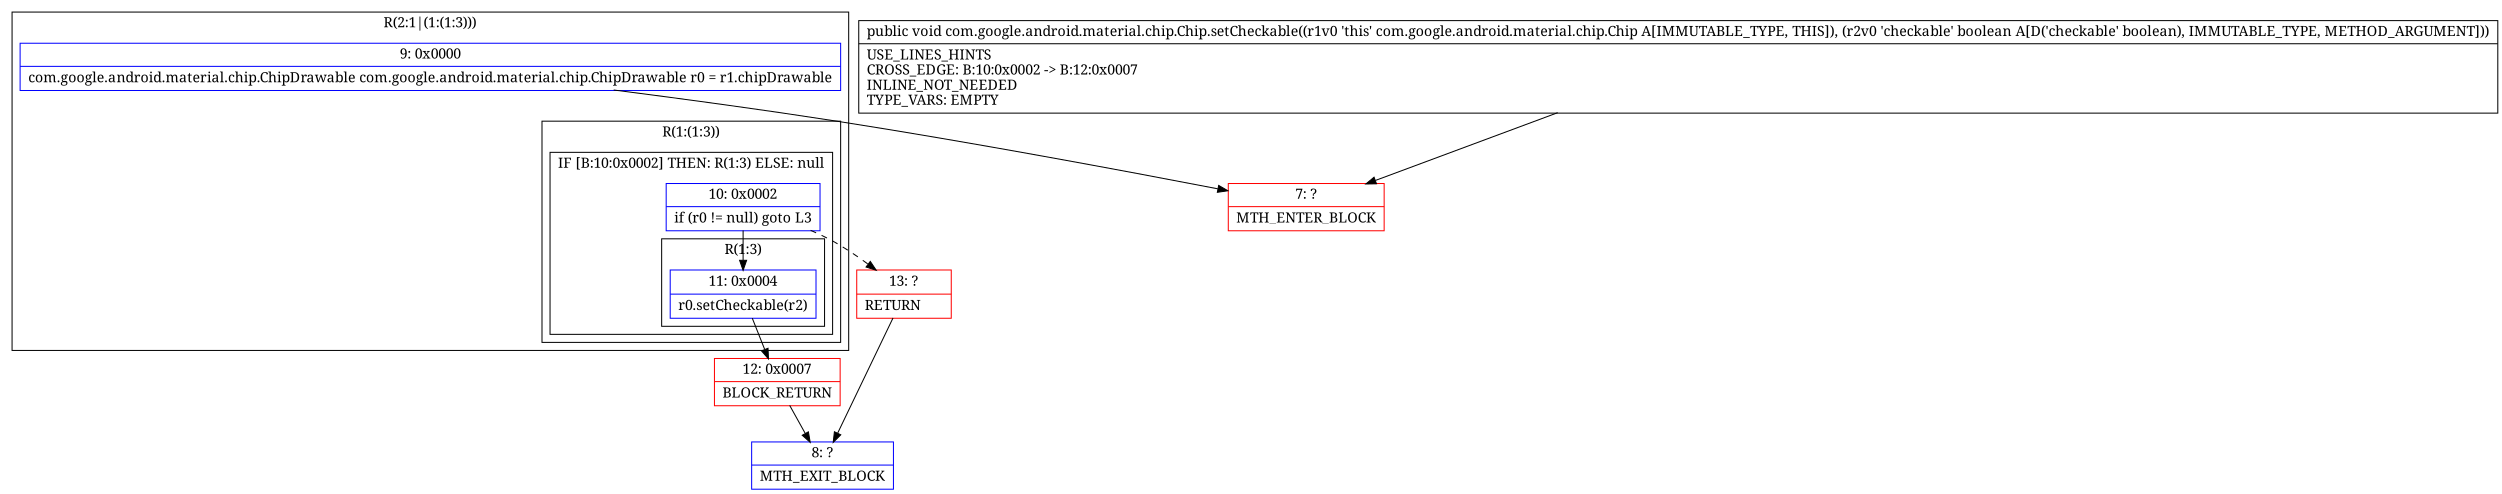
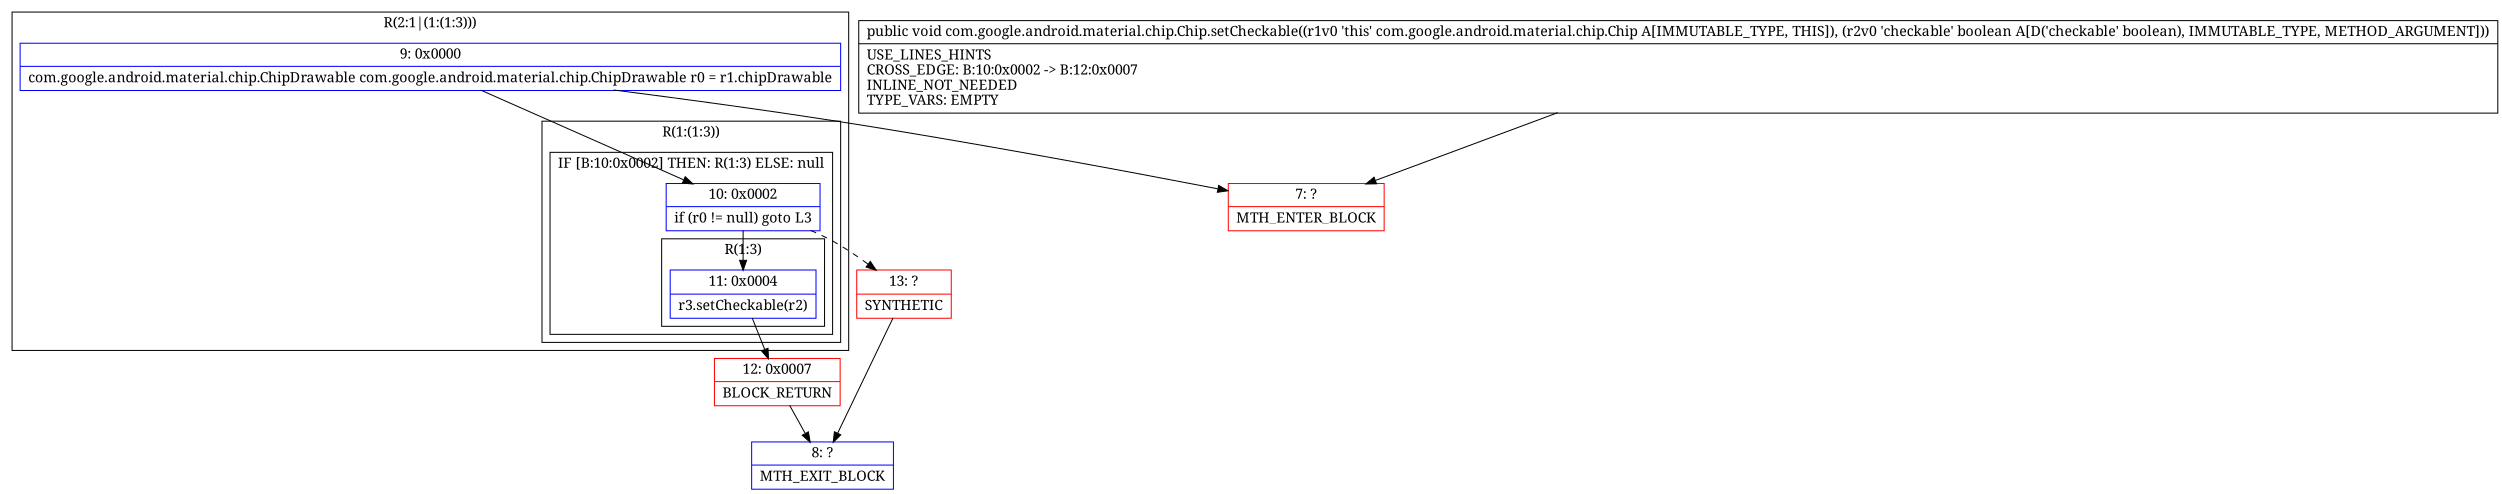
edge "9: 0x0000" -> "10: 0x0002": added
node "11: 0x0004": text "r0.setCheckable(r2)" -> "r3.setCheckable(r2)"
node "13: ?": text "RETURN" -> "SYNTHETIC"
